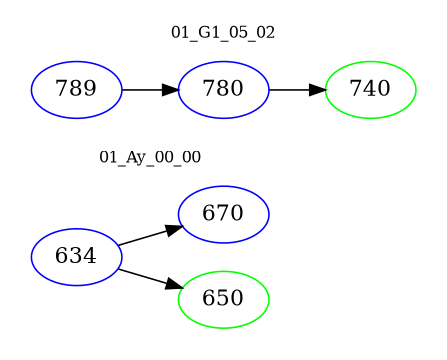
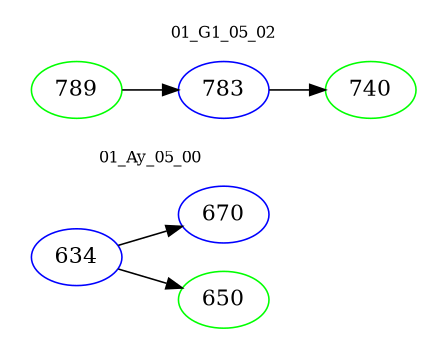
node "789": color blue -> green
node "780": label "780" -> "783"
cluster "01_Ay_00_00": label "01_Ay_00_00" -> "01_Ay_05_00"
